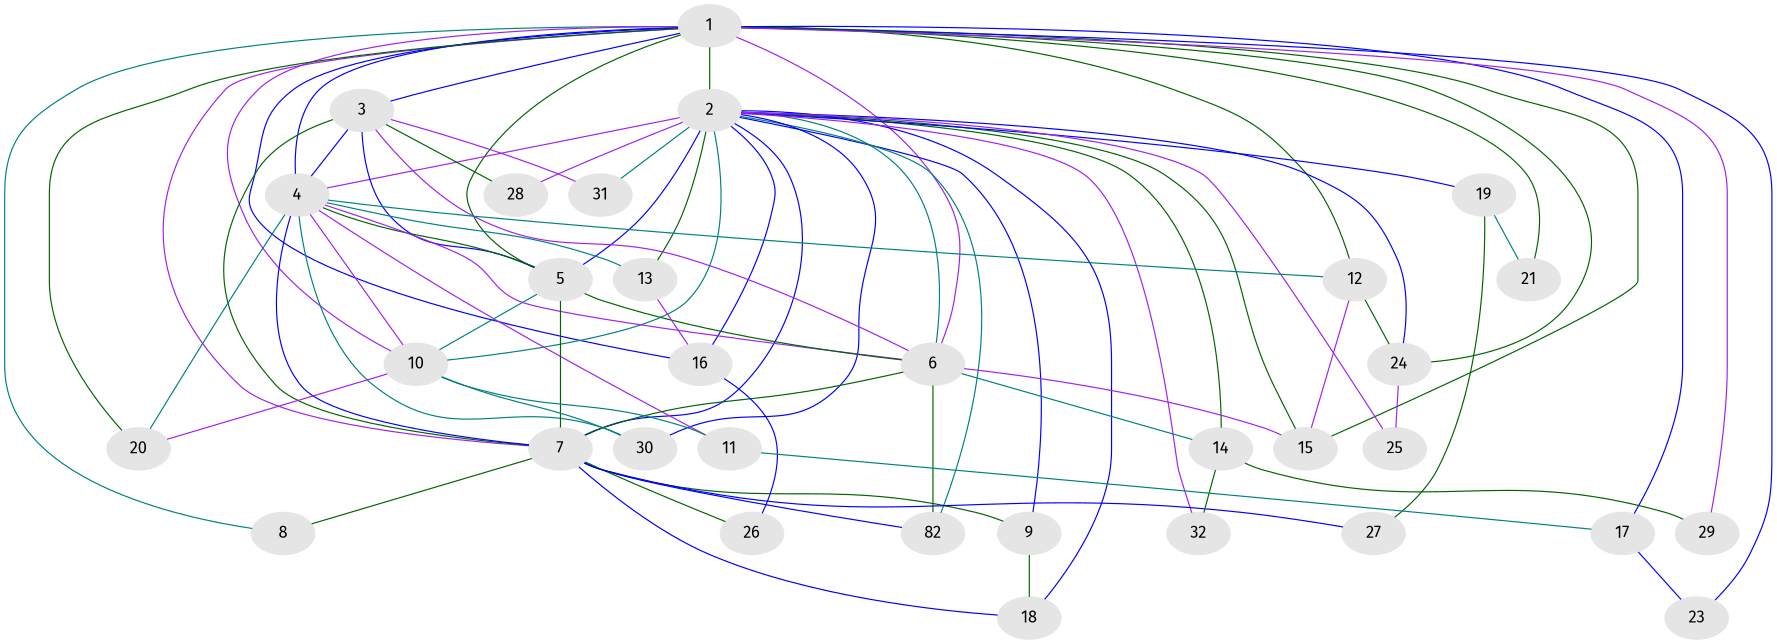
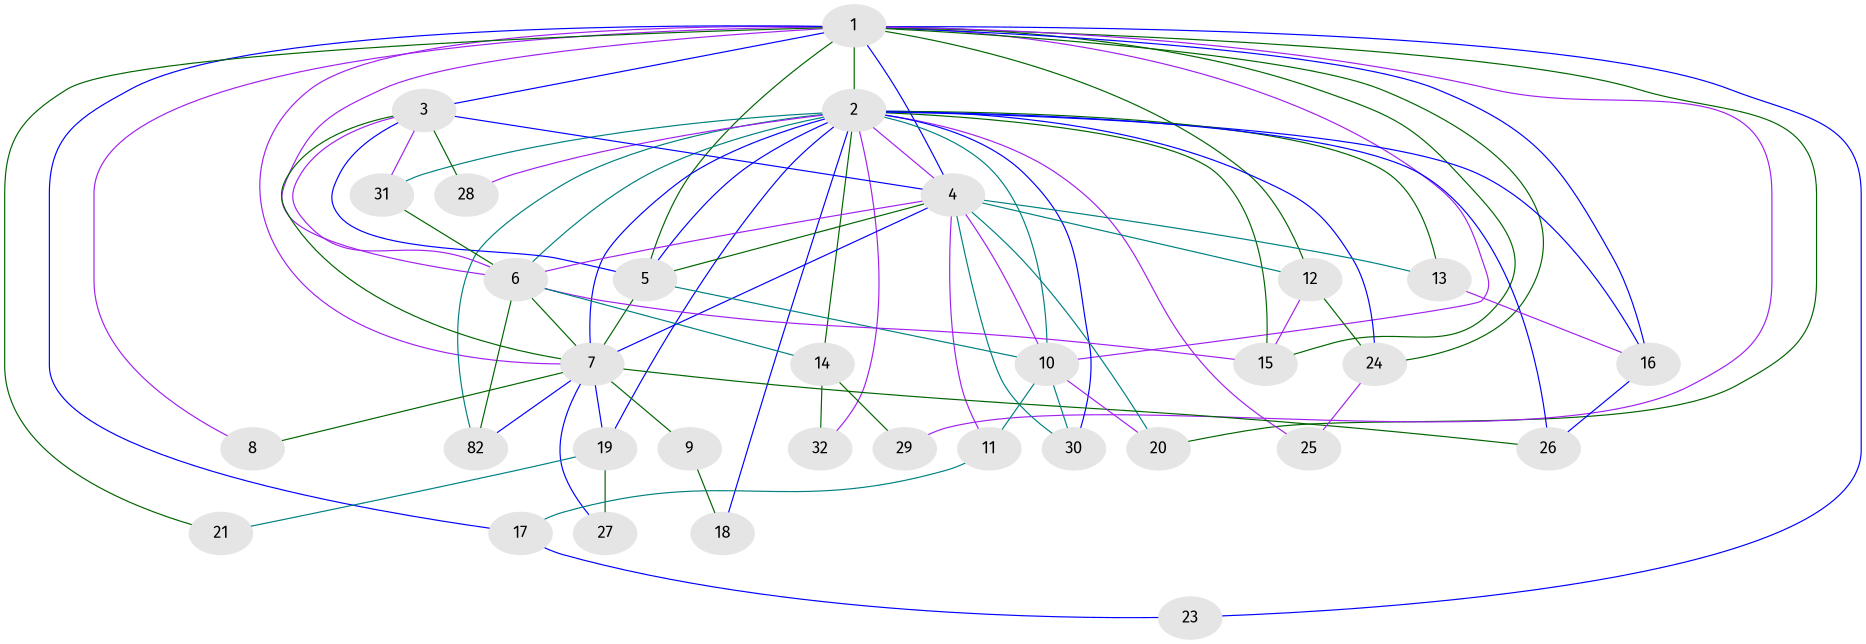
edge "1" -- "8": color teal -> purple
edge "2" -- "9": now "2" -- "26"
edge "5" -- "6": now "31" -- "6"
edge "7" -- "18": now "7" -- "19"
